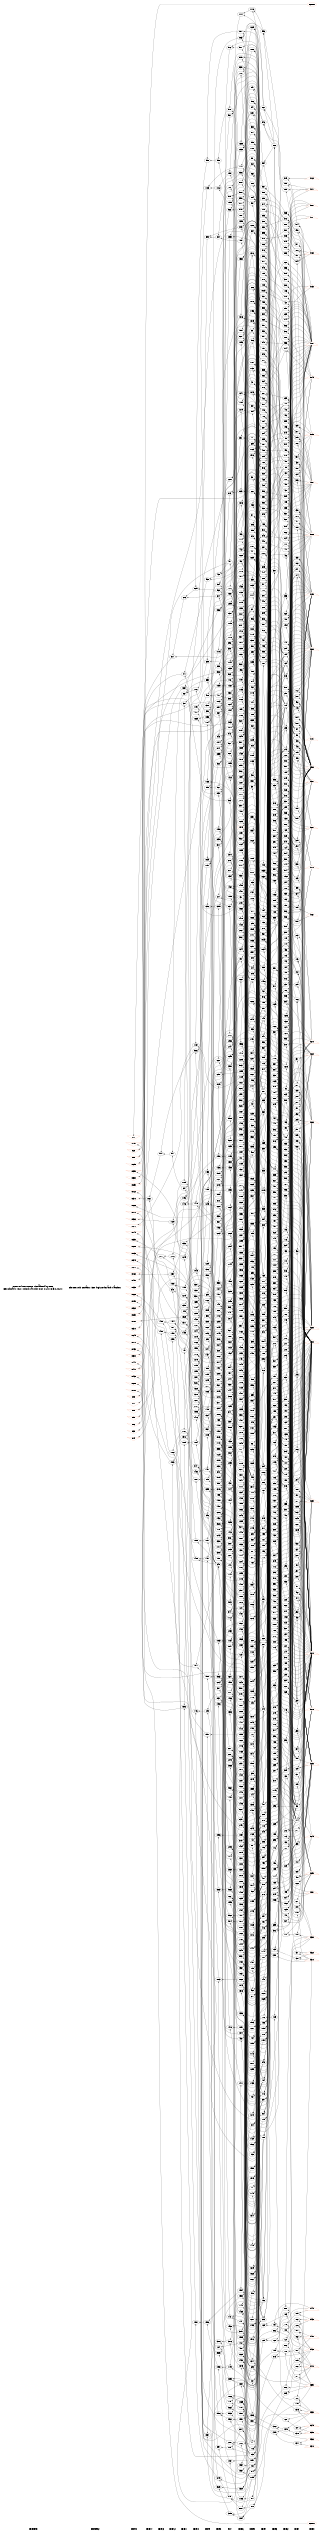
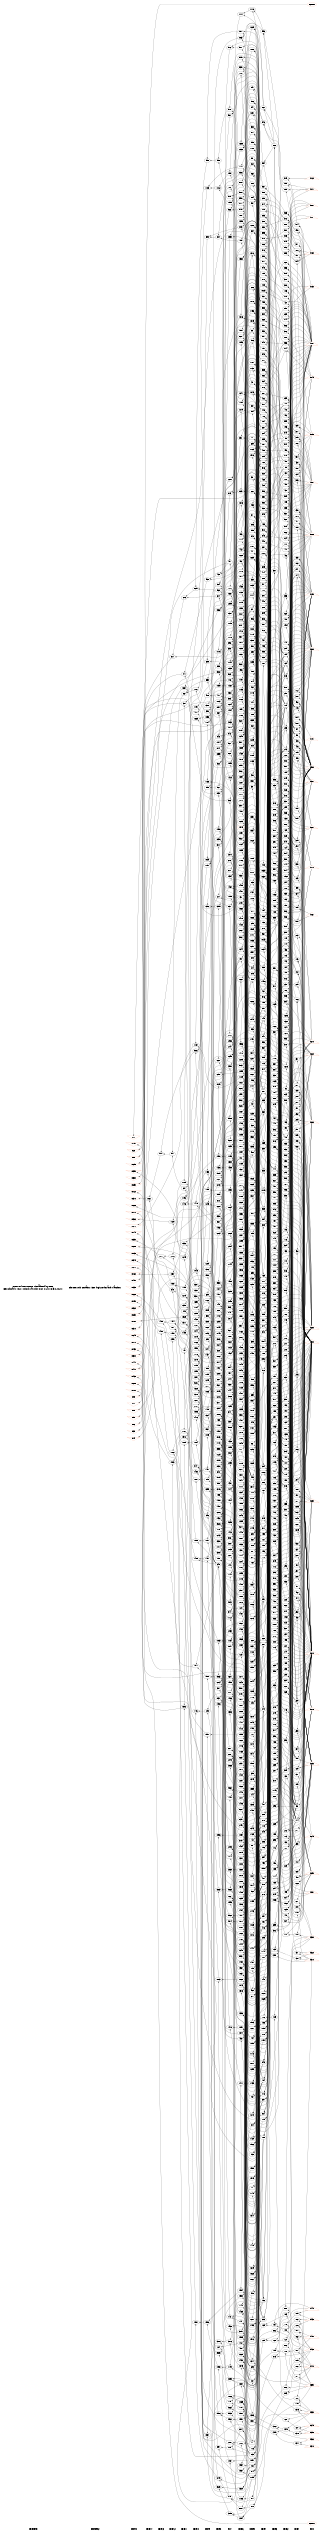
node "Level0": label "Level0" -> "Thu0"
